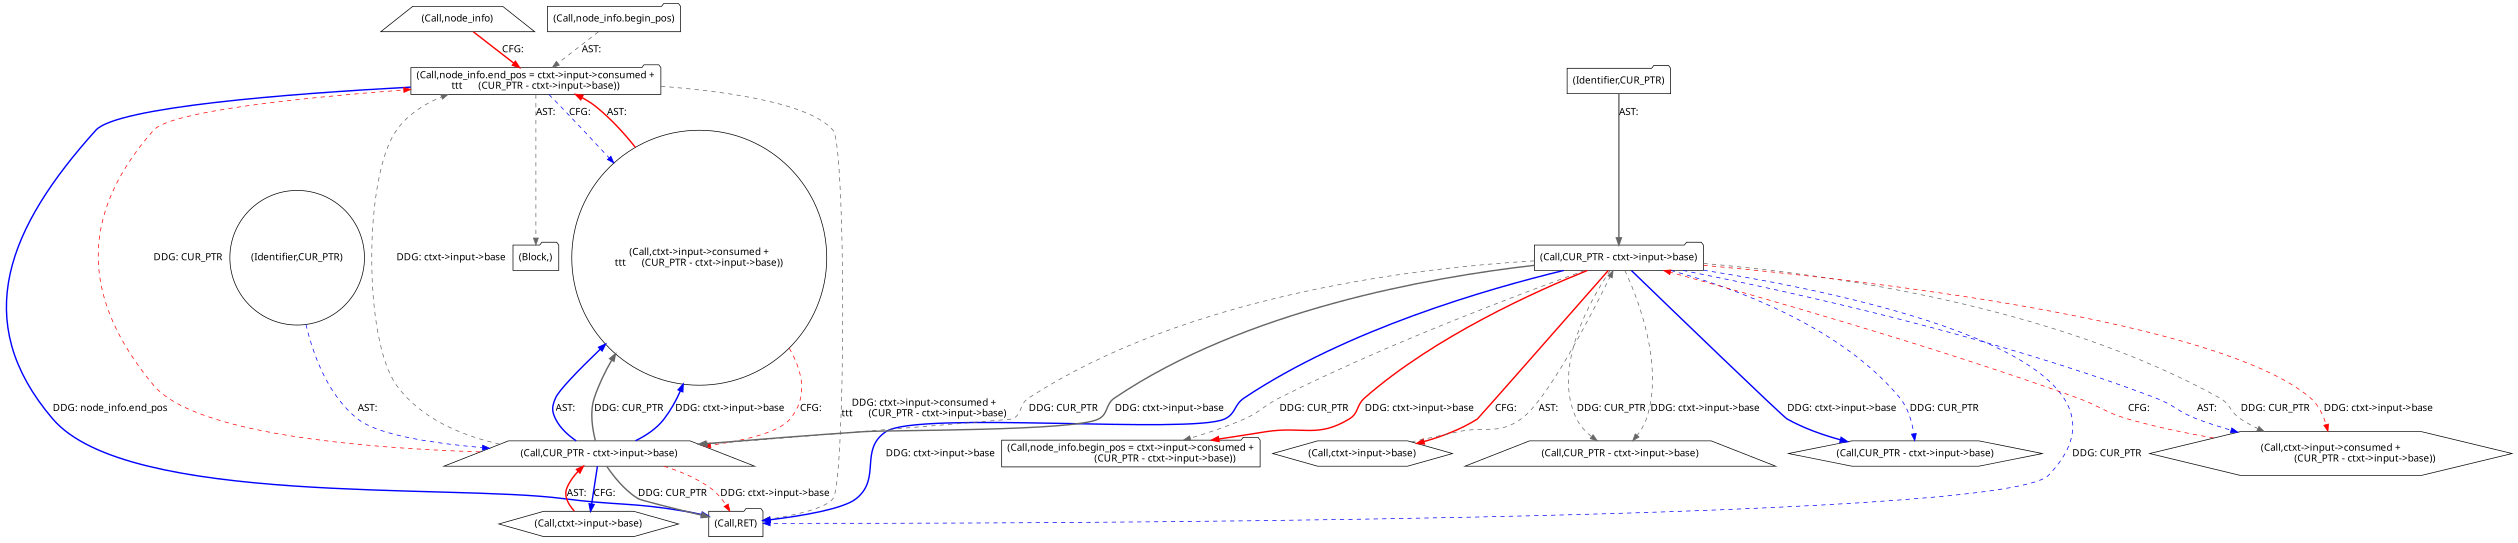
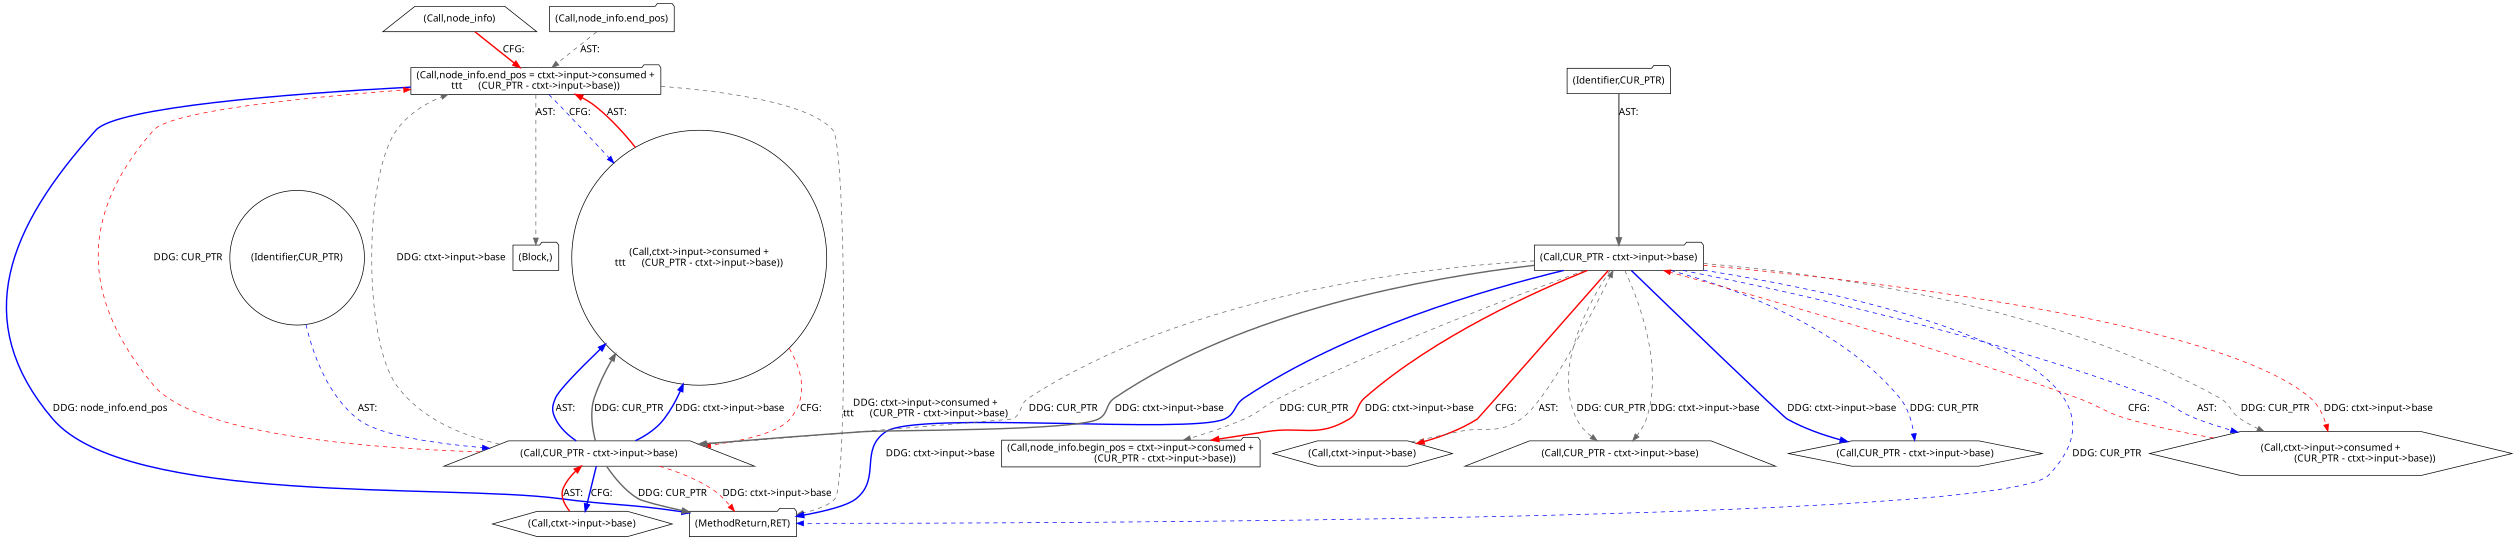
node "(Call,node_info.begin_pos)": label "(Call,node_info.begin_pos)" -> "(Call,node_info.end_pos)"
node "(Call,RET)": label "(Call,RET)" -> "(MethodReturn,RET)"
